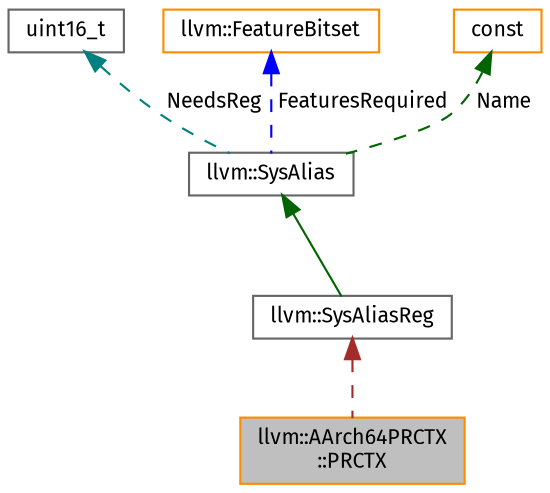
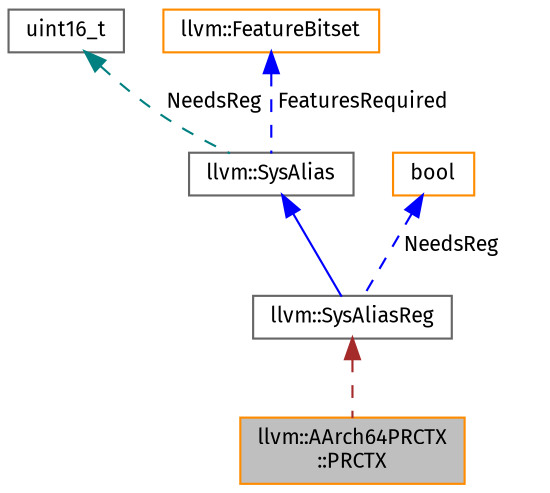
node "const": removed
node "bool": added
edge "llvm::SysAliasReg" -> "llvm::SysAlias": color darkgreen -> blue
